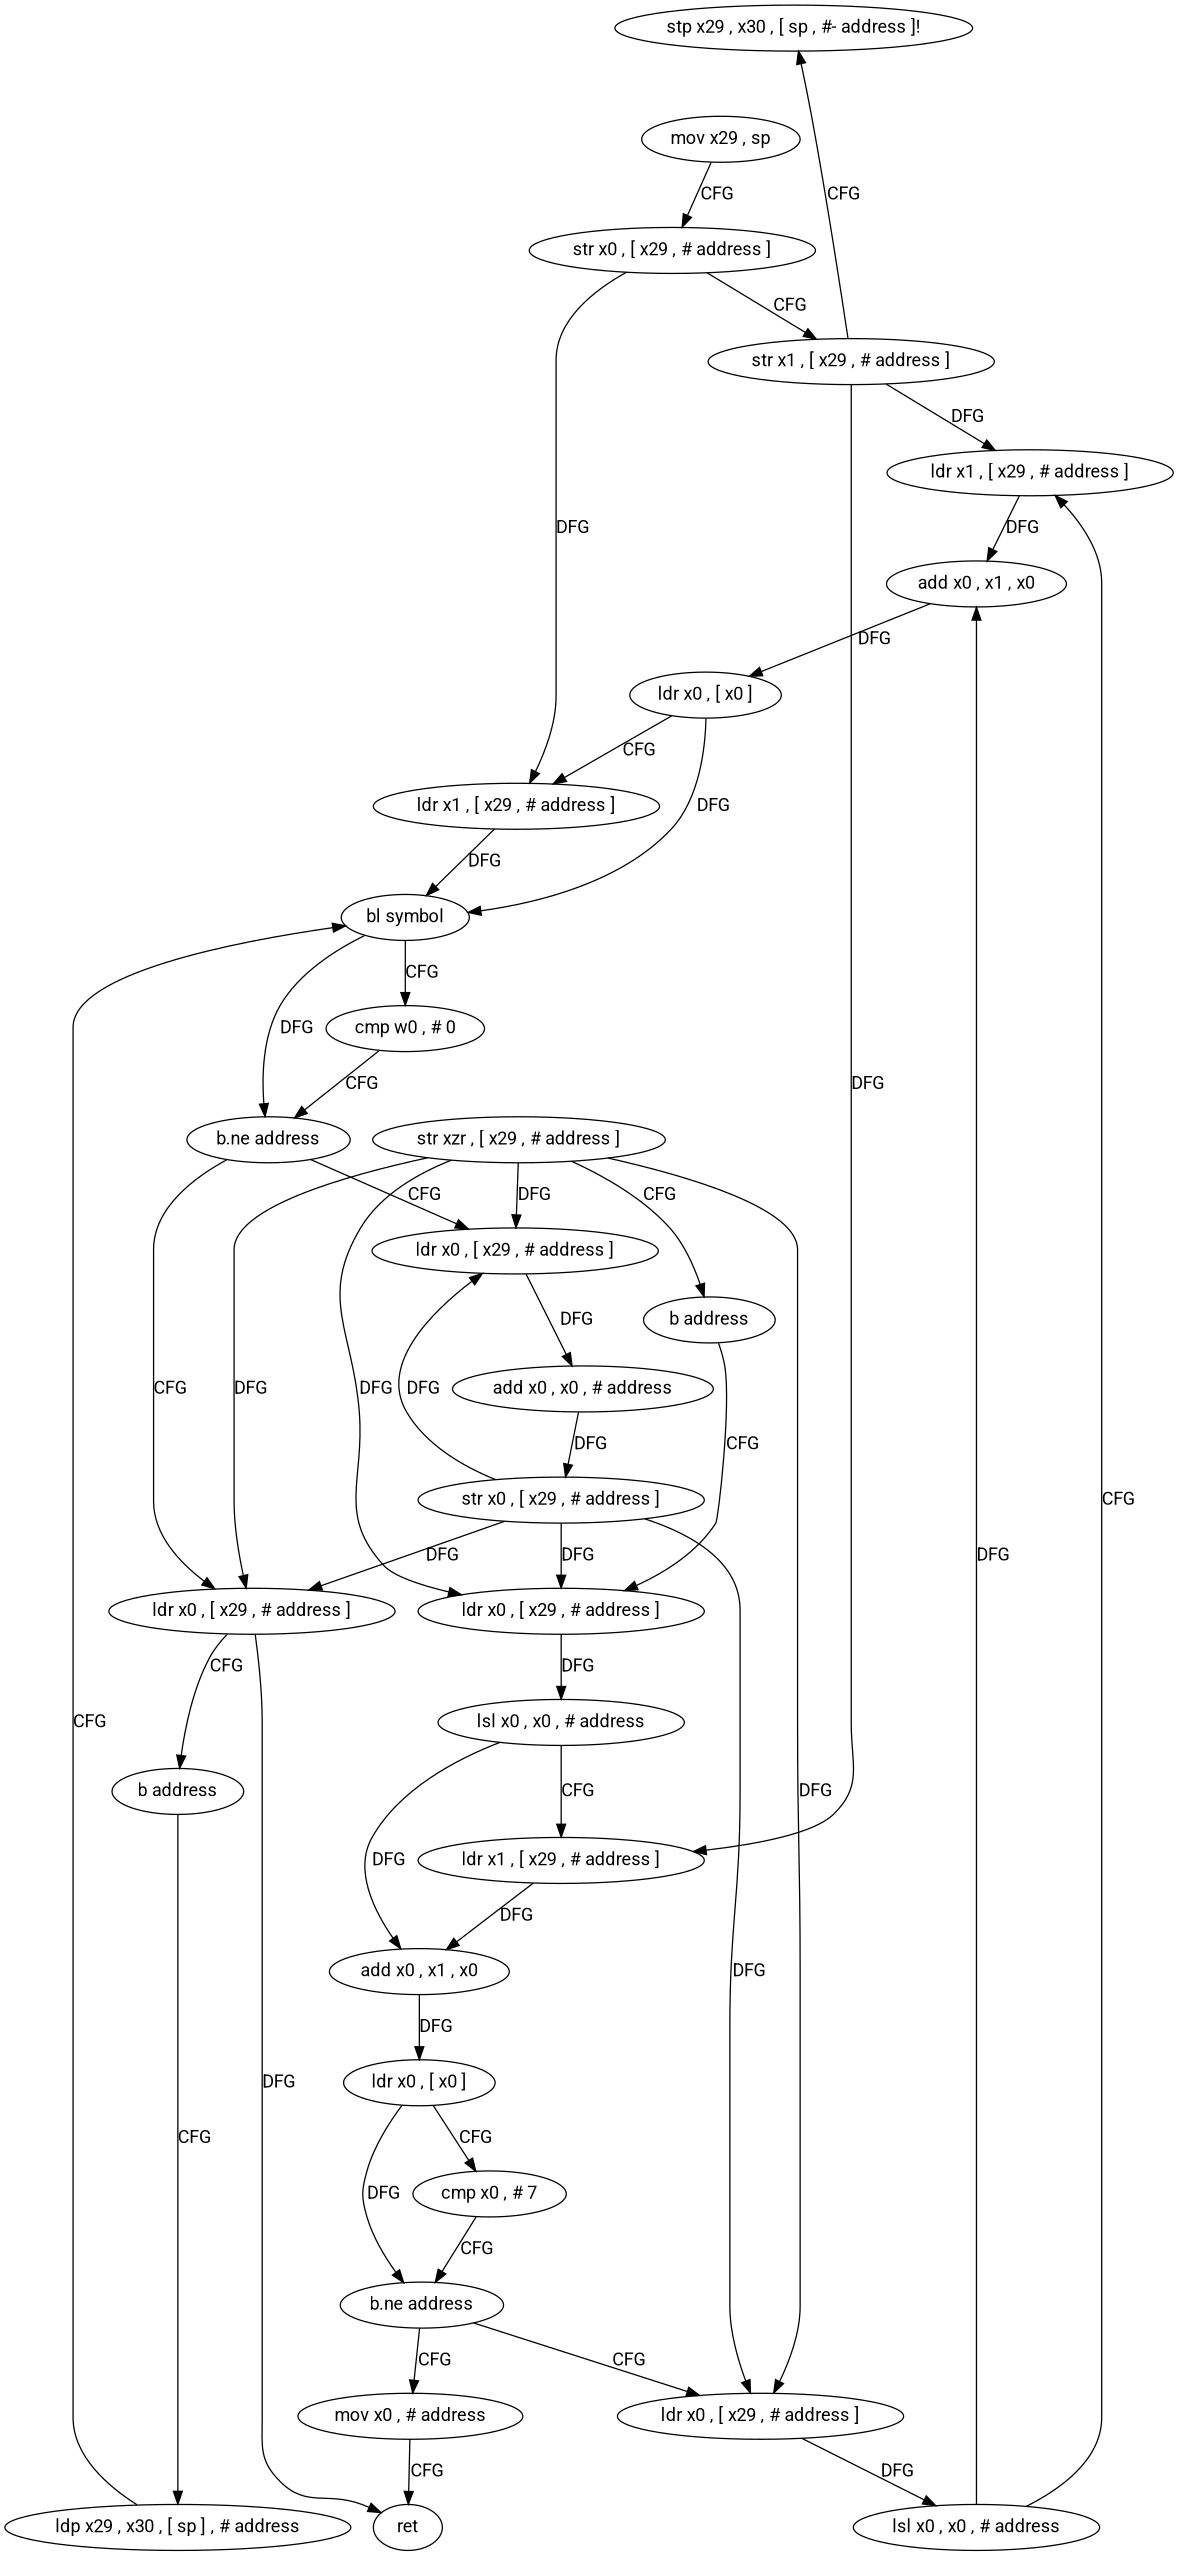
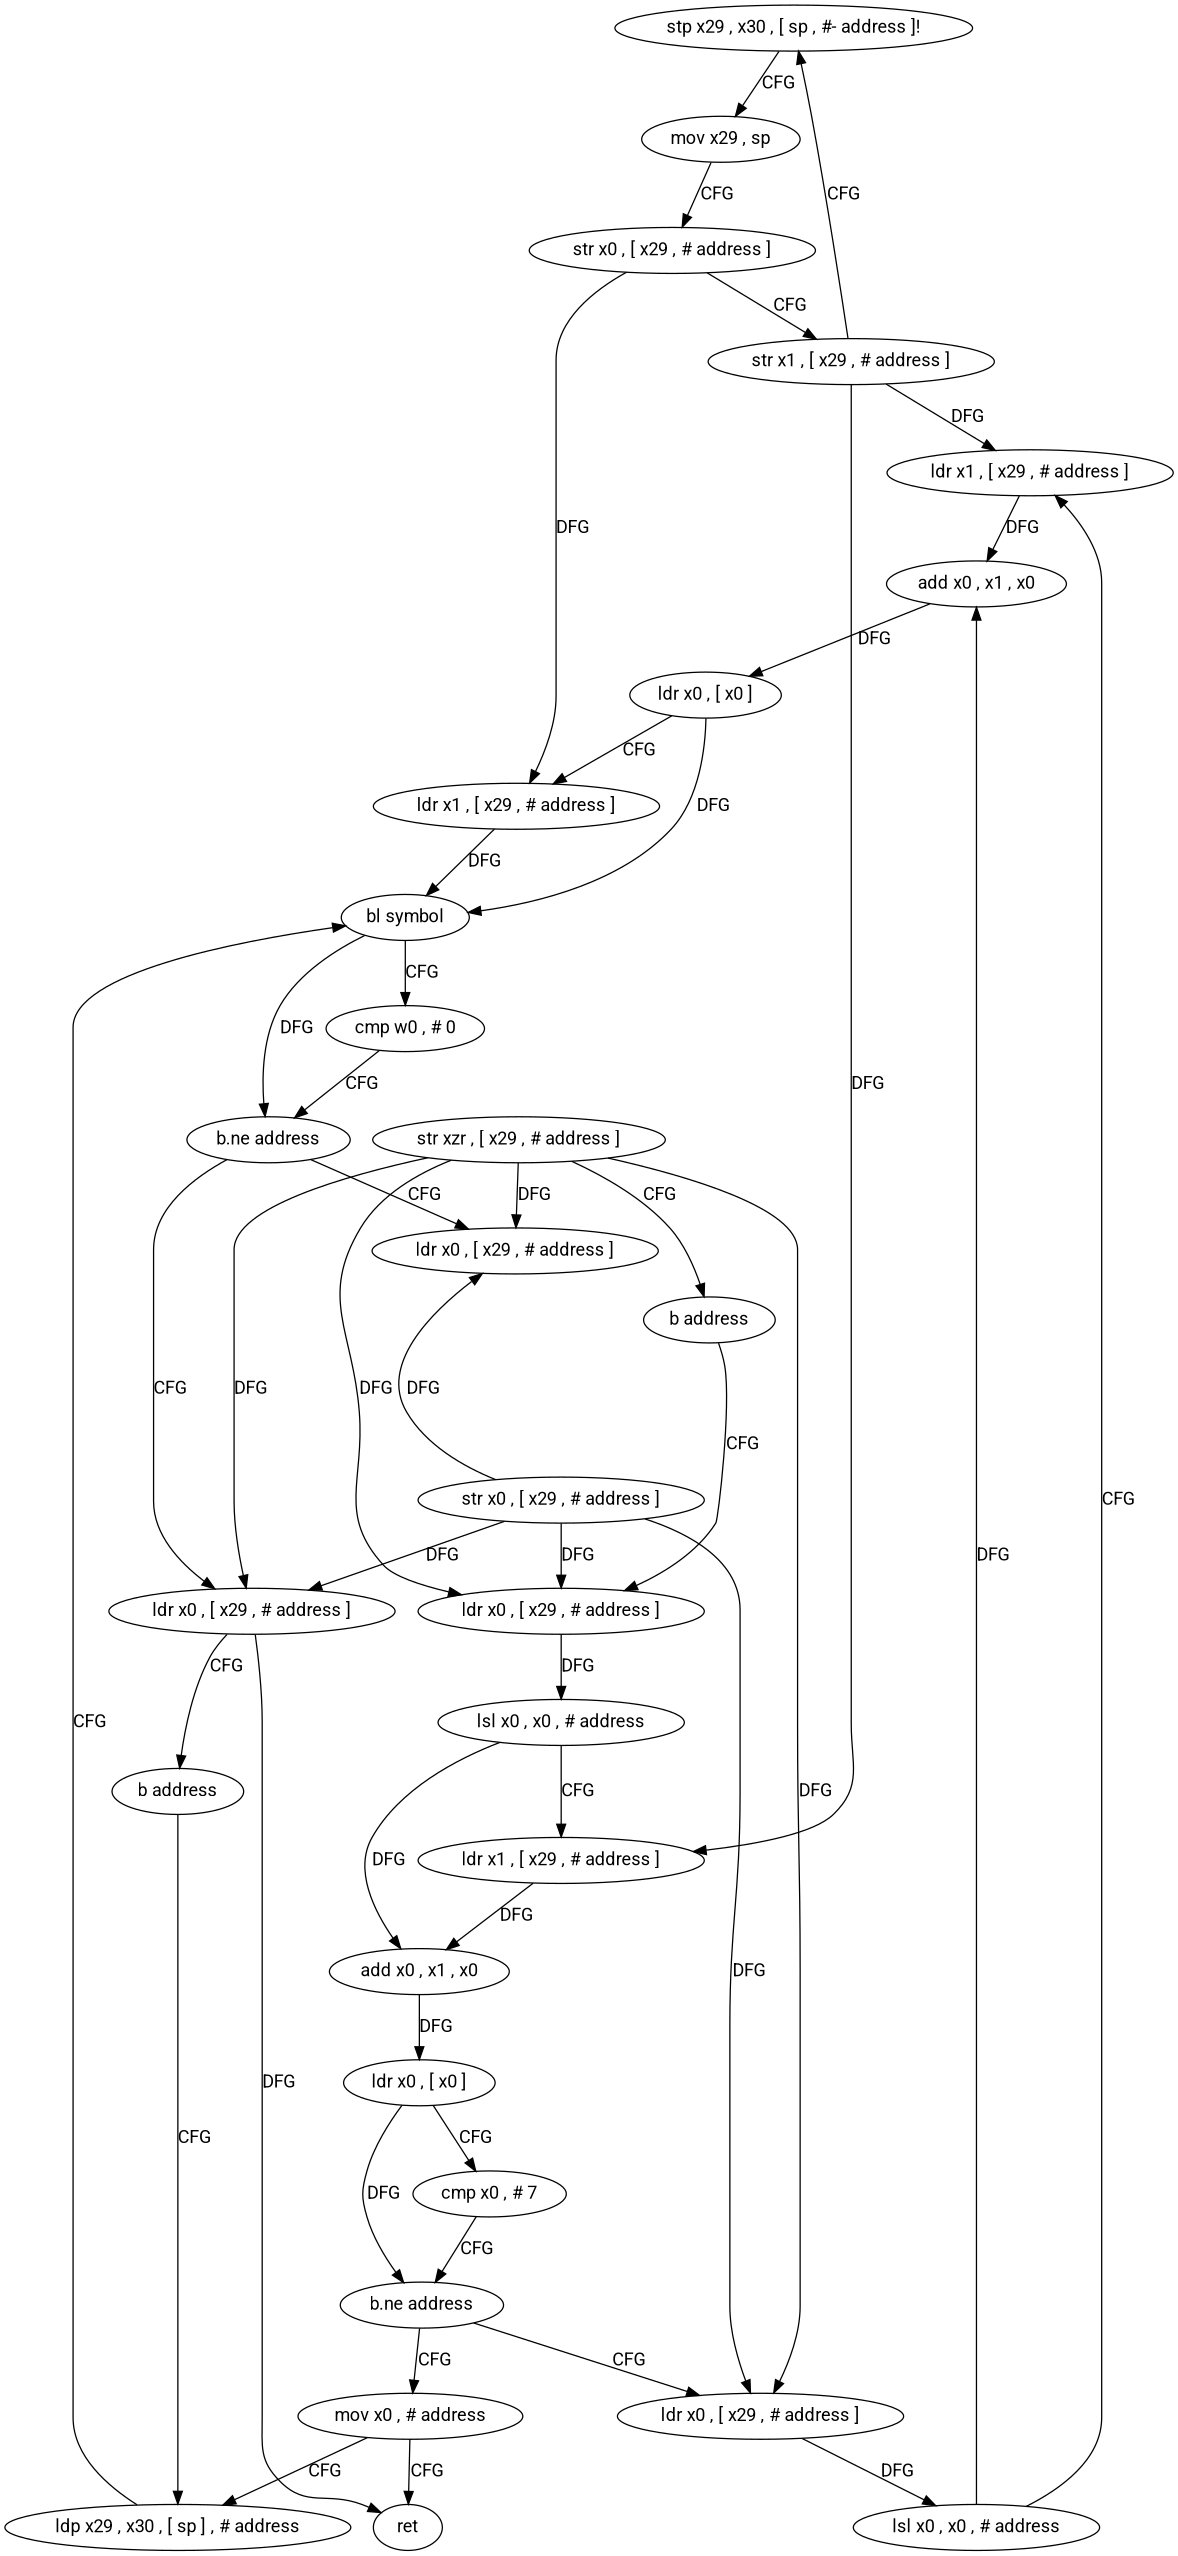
edge "stp x29 , x30 , [ sp , #- address ]!" -> "mov x29 , sp": added, label "CFG"
node "add x0 , x0 , # address": removed
edge "mov x0 , # address" -> "ldp x29 , x30 , [ sp ] , # address": added, label "CFG"
